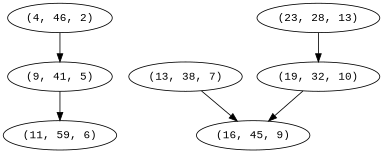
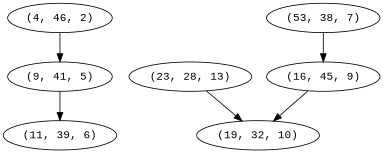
node "(13, 38, 7)": label "(13, 38, 7)" -> "(53, 38, 7)"
edge "(19, 32, 10)" -> "(16, 45, 9)": reversed
node "(11, 59, 6)": label "(11, 59, 6)" -> "(11, 39, 6)"
